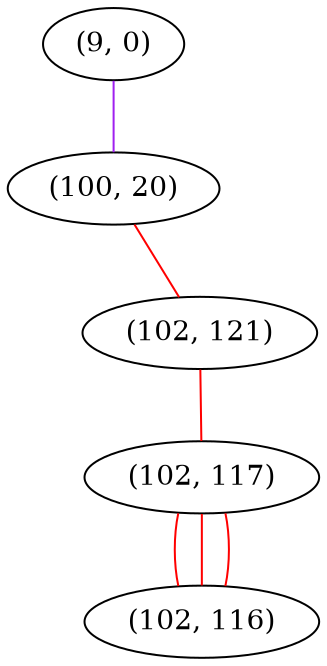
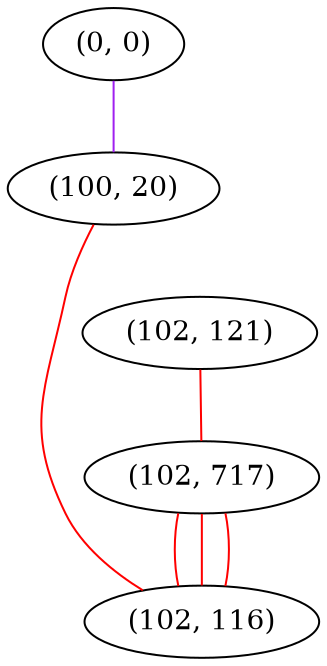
node "(9, 0)": label "(9, 0)" -> "(0, 0)"
edge "(100, 20)" -- "(102, 121)": now "(100, 20)" -- "(102, 116)"
node "(102, 117)": label "(102, 117)" -> "(102, 717)"
